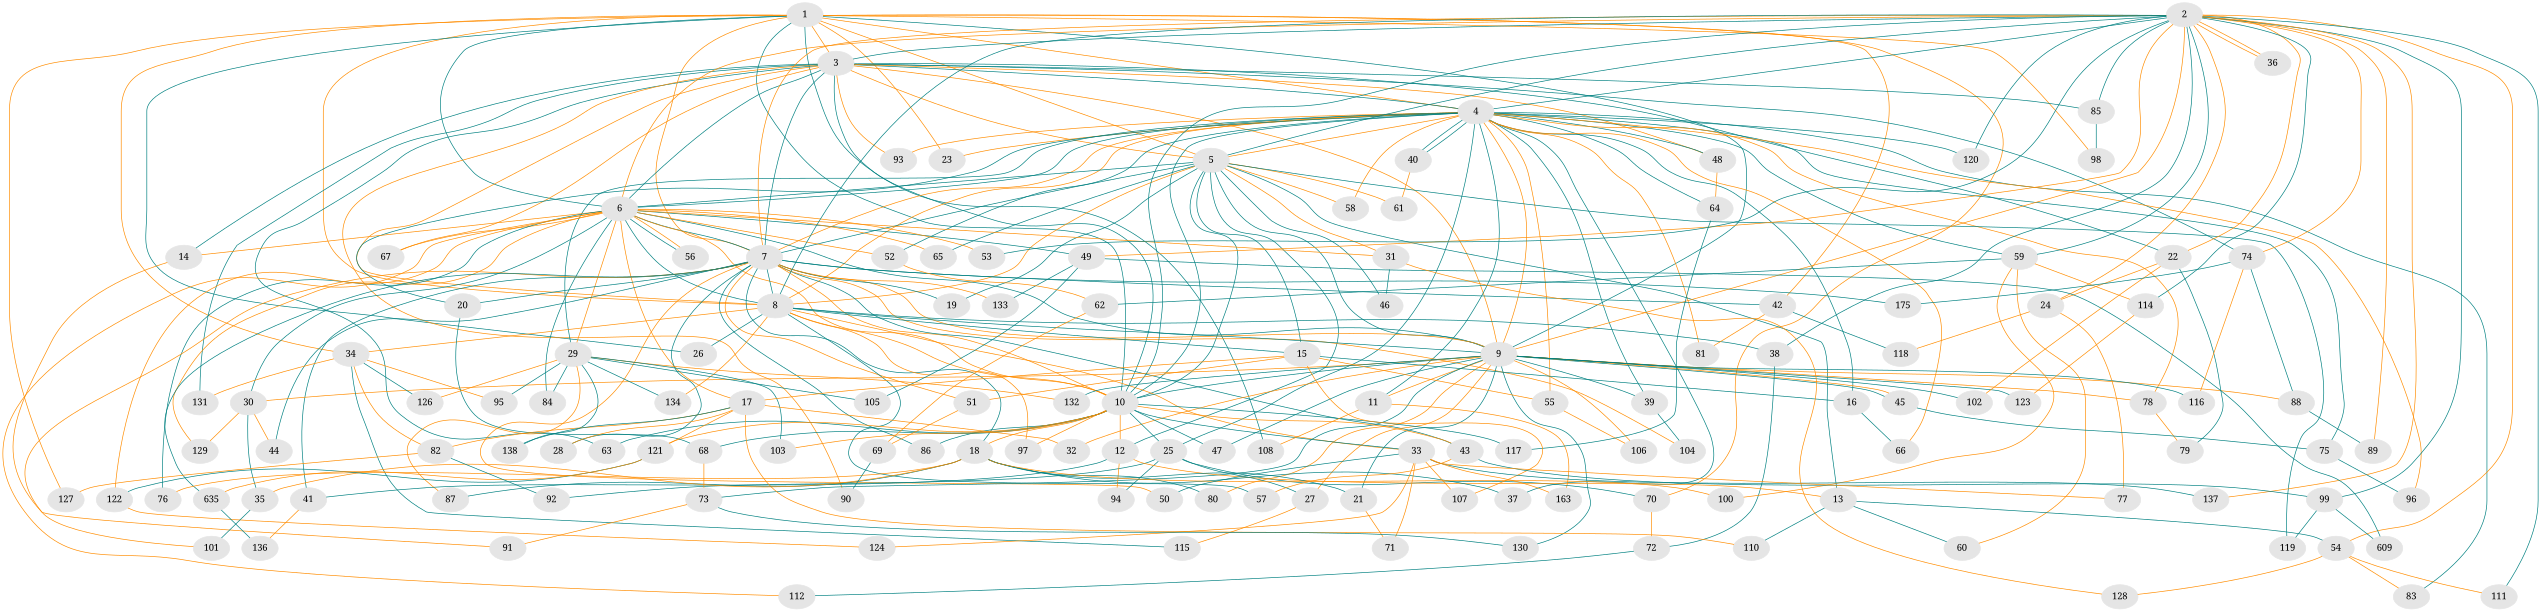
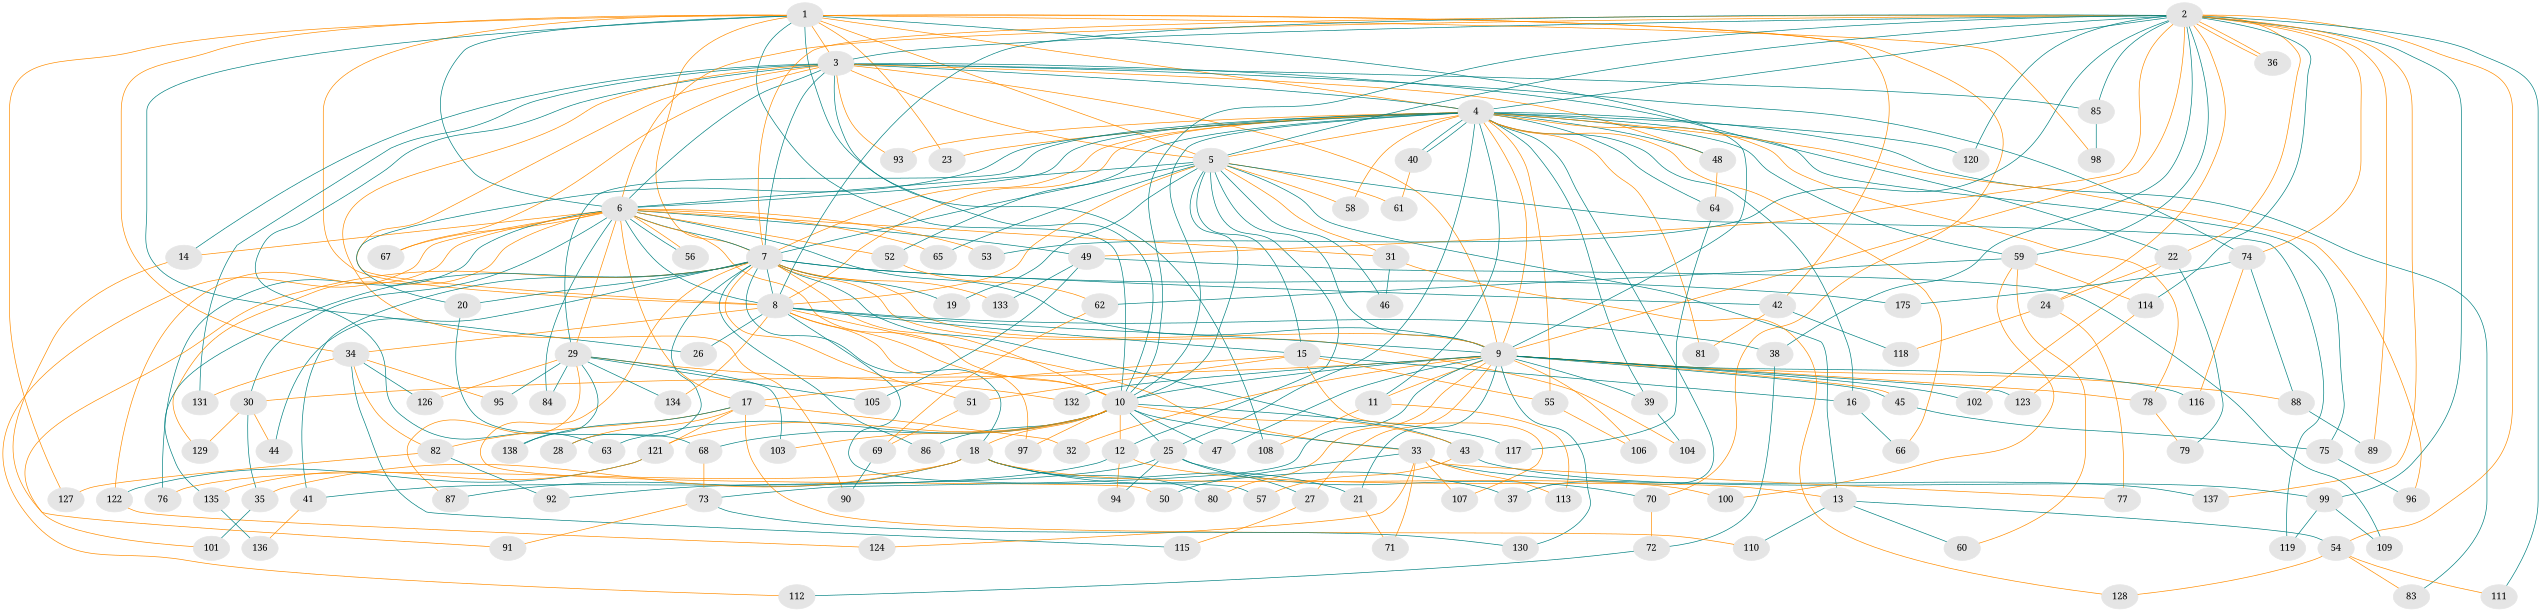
node "635": label "635" -> "135"
node "163": label "163" -> "113"
node "609": label "609" -> "109"
